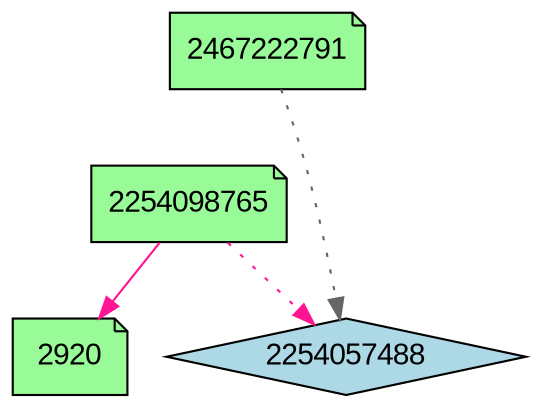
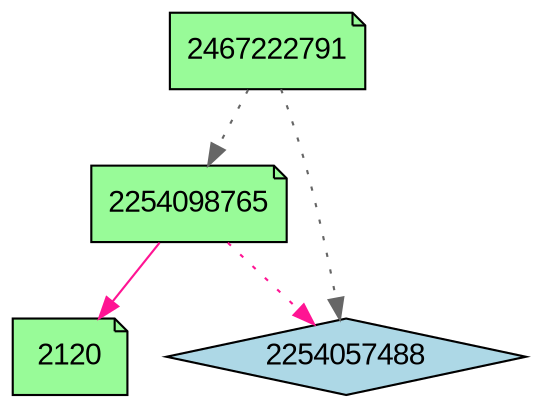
edge "2467222791" -> "2254098765": added
node "2920": label "2920" -> "2120"
